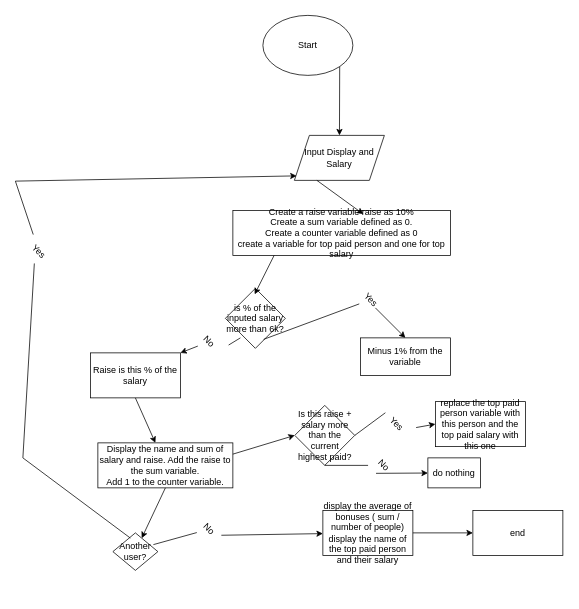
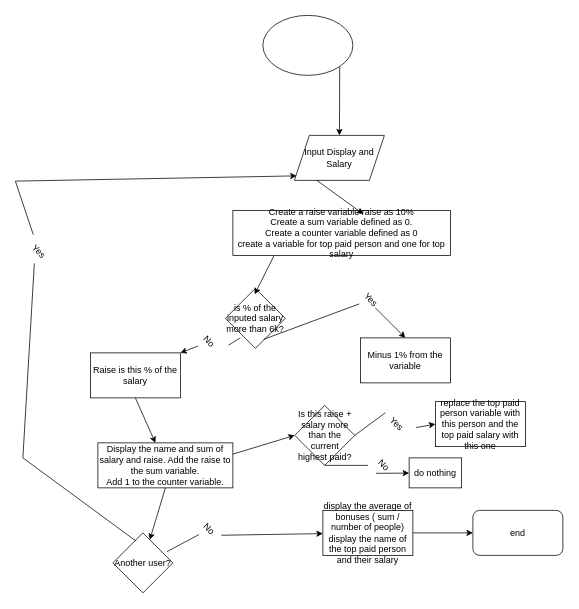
node "Start": removed
node "Minus 1% from the variable": size 90x38 -> 90x45
node "do nothing": moved (454, 473) -> (435, 473)
node "end": shape rectangle -> rounded rectangle
node "Another user?": size 45x38 -> 60x60
